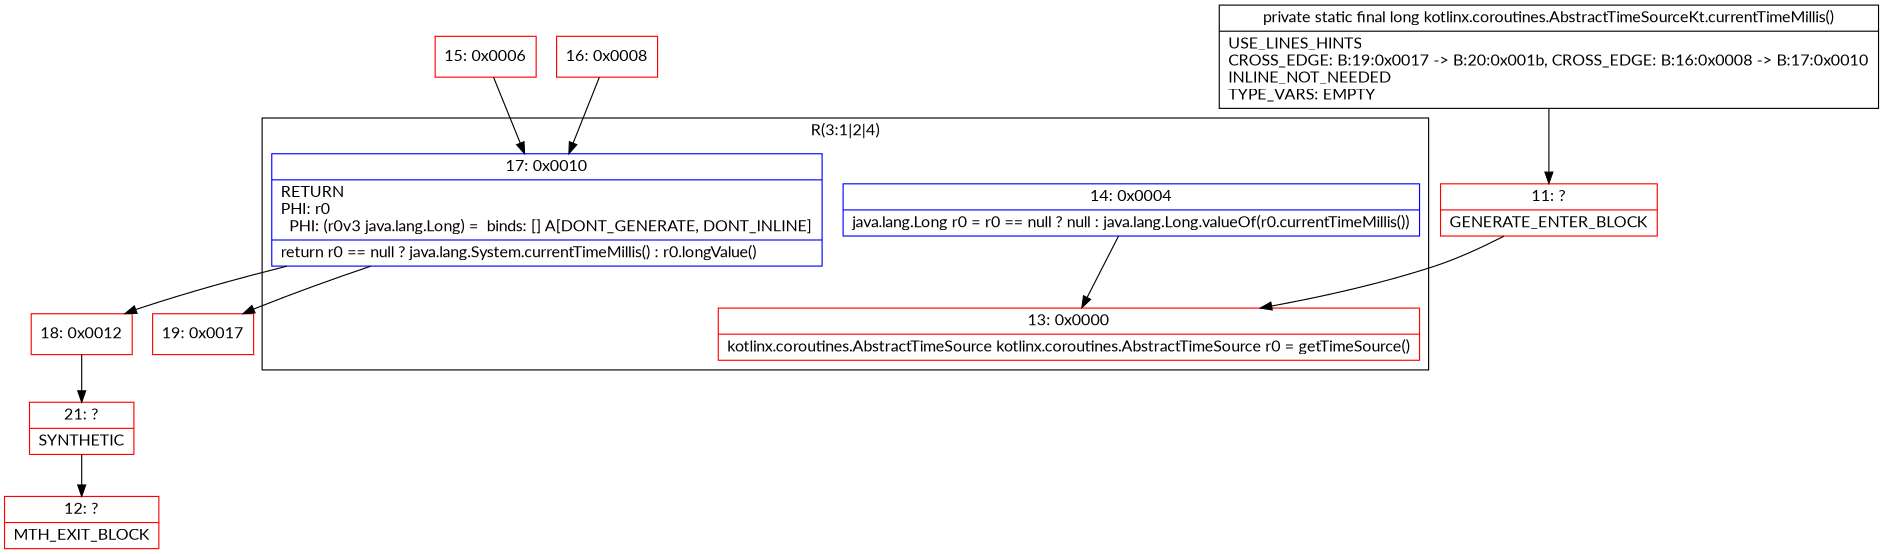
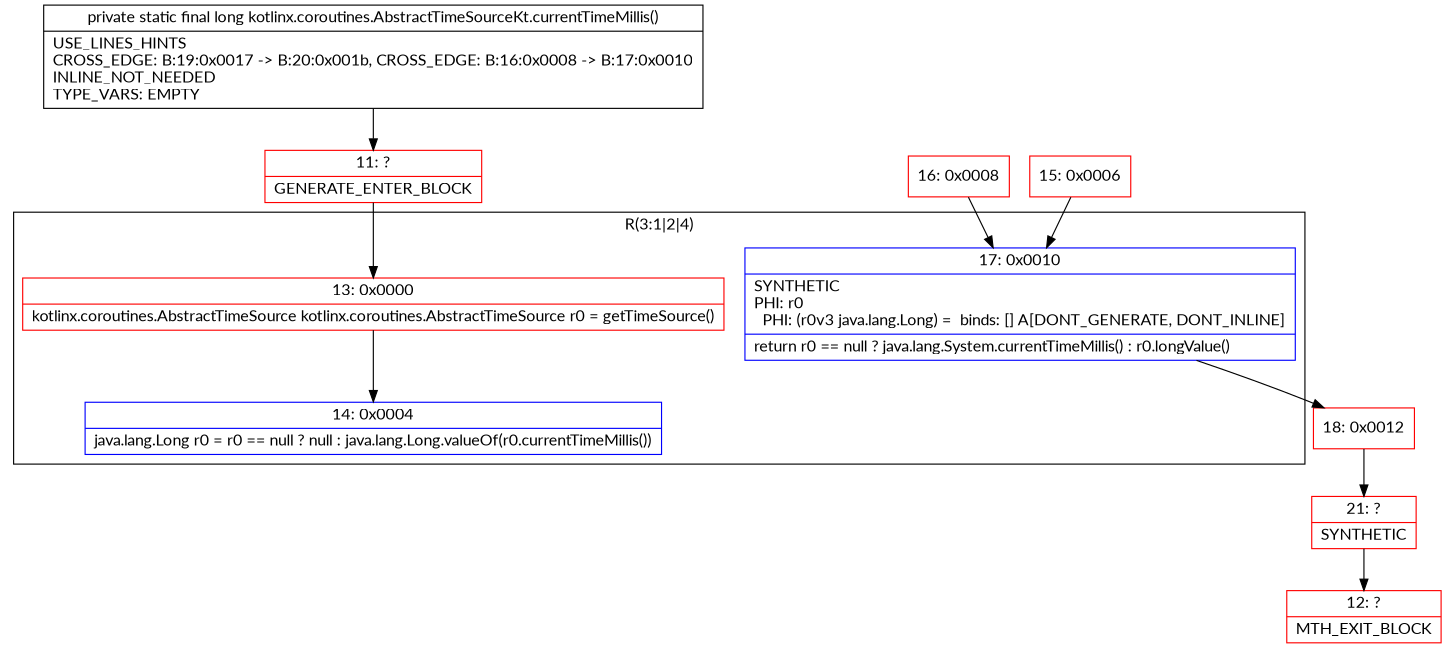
node "17: 0x0010": text "RETURN" -> "SYNTHETIC"
edge "14: 0x0004" -> "13: 0x0000": reversed
node "19: 0x0017": removed
